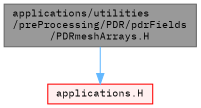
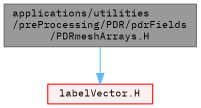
node "applications.H": label "applications.H" -> "labelVector.H"
